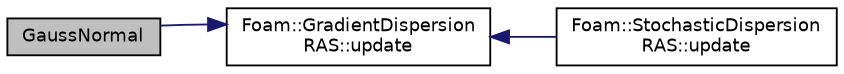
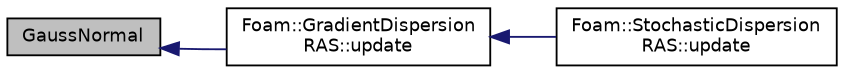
edge "GaussNormal" -> "Foam::GradientDispersion RAS::update": reversed
